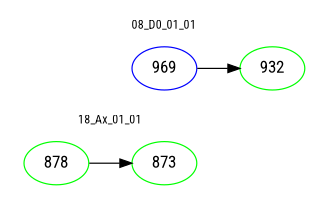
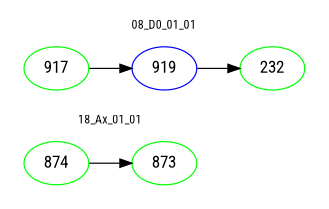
node "917": added
node "969": label "969" -> "919"
node "932": label "932" -> "232"
node "878": label "878" -> "874"
